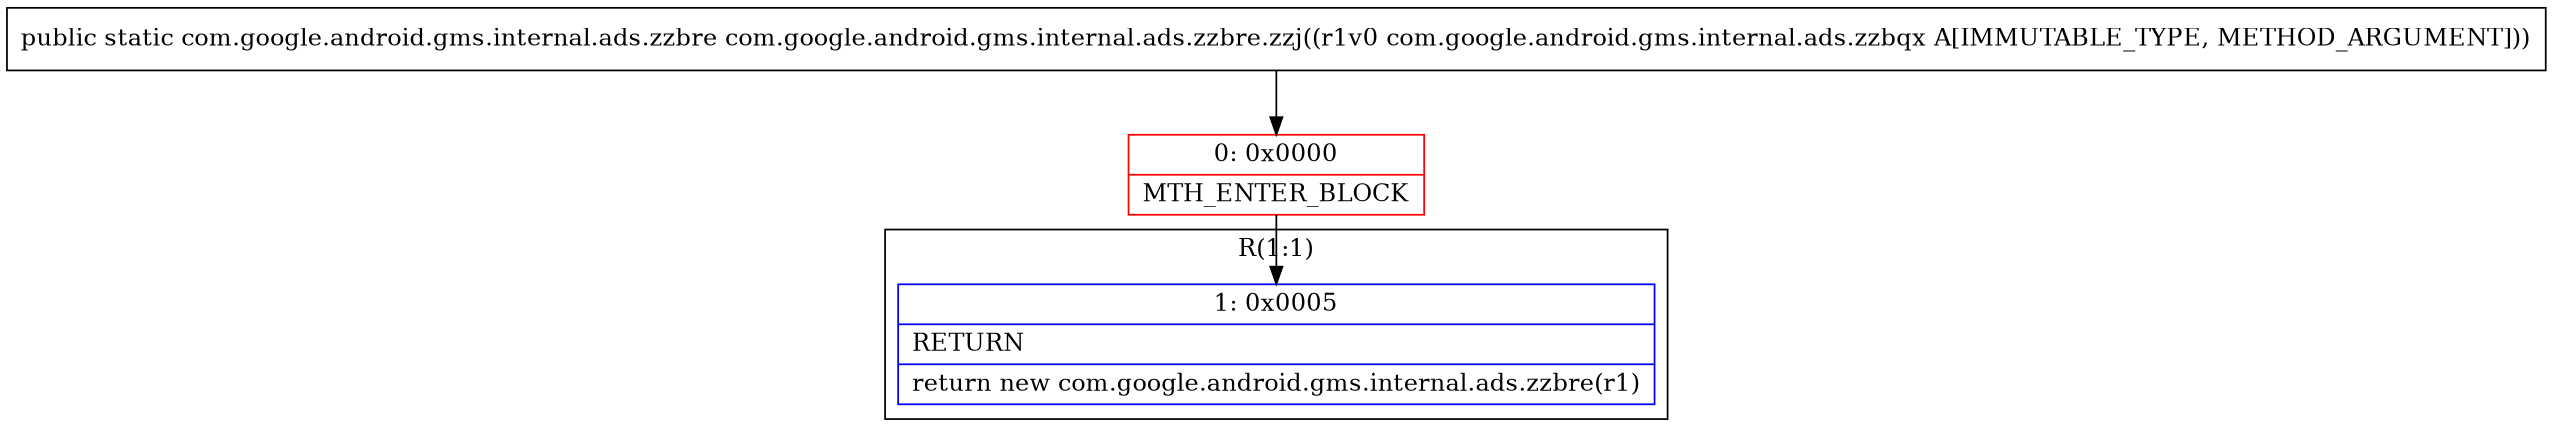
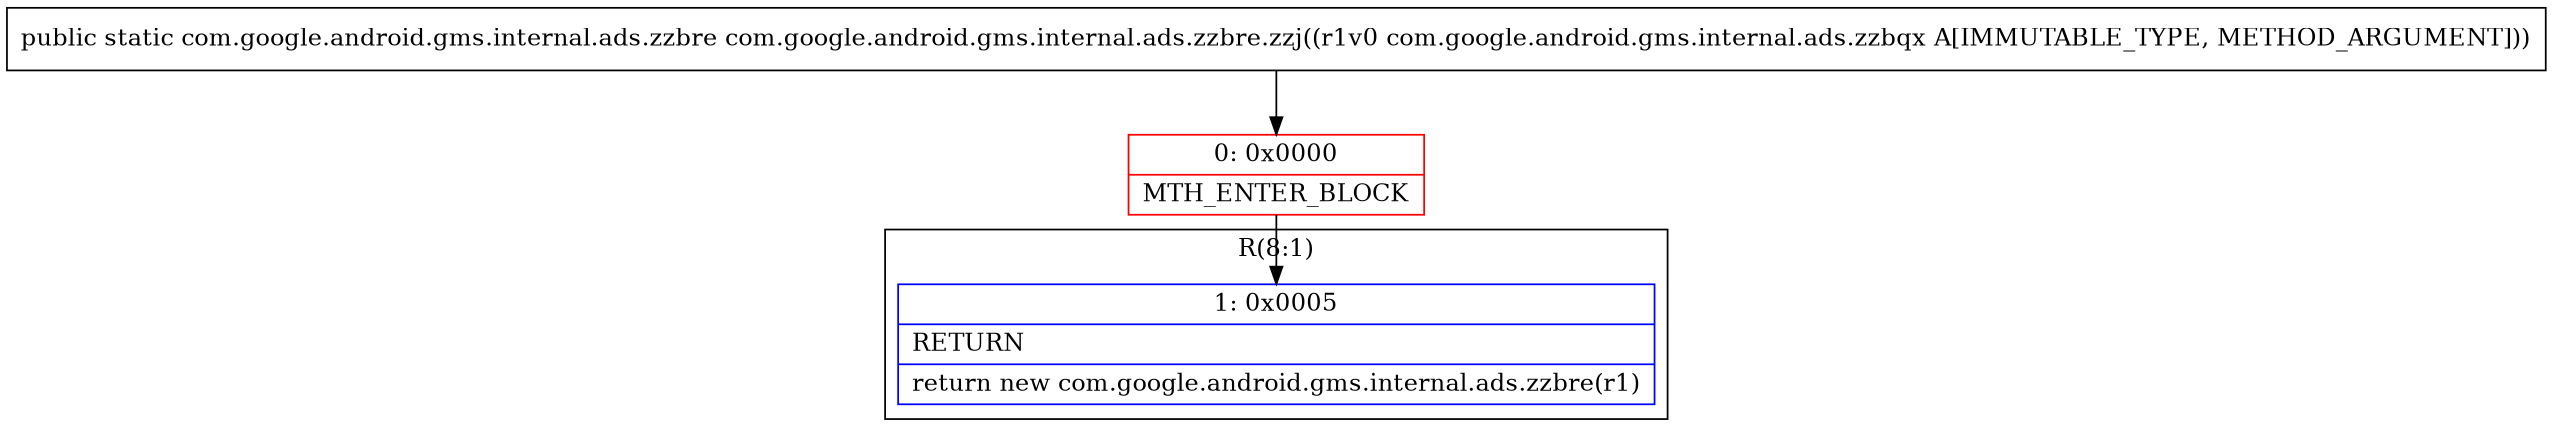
cluster "R(1:1)": label "R(1:1)" -> "R(8:1)"
